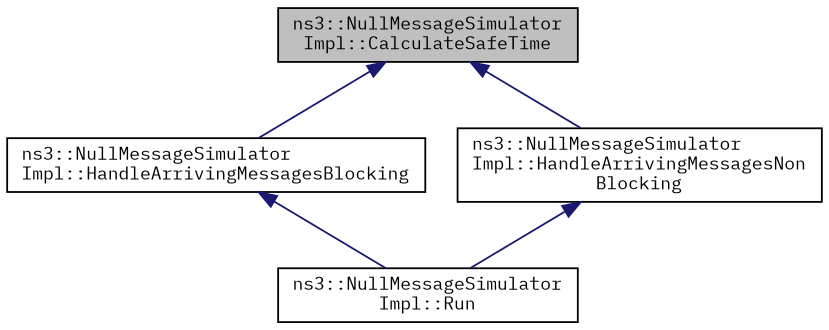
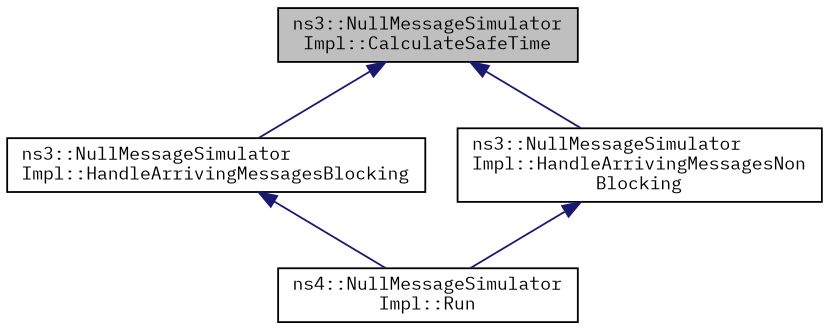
node "ns3::NullMessageSimulator Impl::Run": label "ns3::NullMessageSimulator Impl::Run" -> "ns4::NullMessageSimulator Impl::Run"
